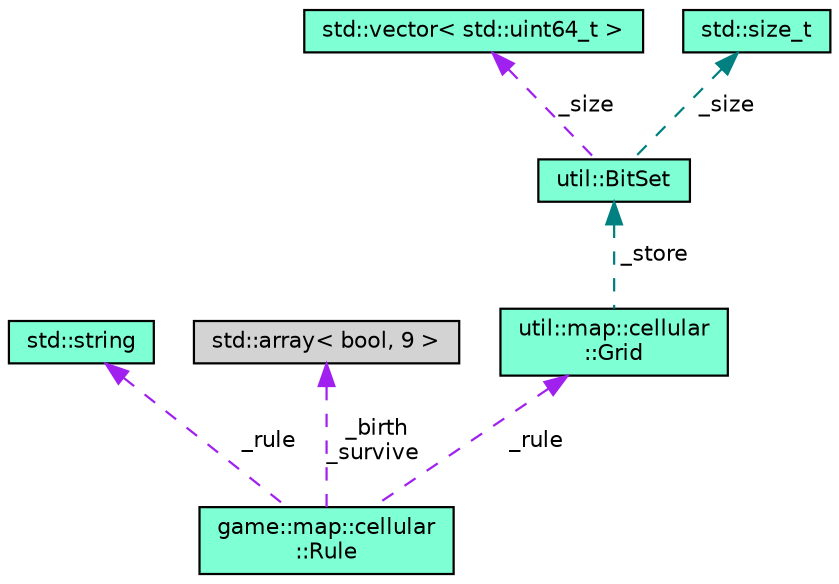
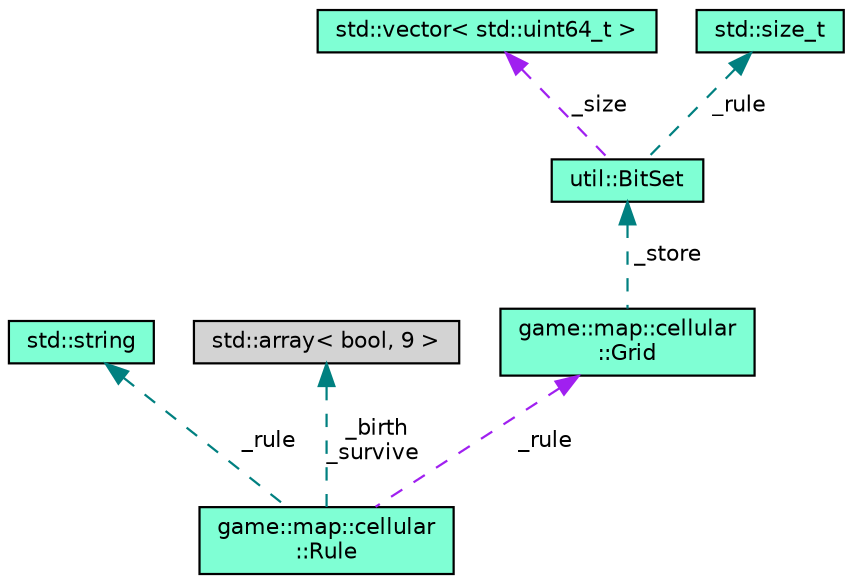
edge "util::BitSet" -> "std::size_t": label " _size" -> " _rule"
node "util::map::cellular ::Grid": label "util::map::cellular ::Grid" -> "game::map::cellular ::Grid"
edge "game::map::cellular ::Rule" -> "std::string": color purple -> teal
edge "game::map::cellular ::Rule" -> "std::array< bool, 9 >": color purple -> teal
